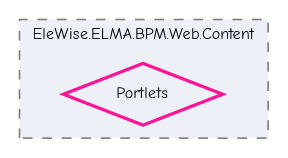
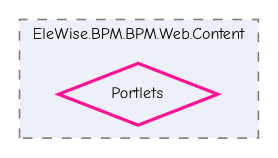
cluster "EleWise.ELMA.BPM.Web.Content": label "EleWise.ELMA.BPM.Web.Content" -> "EleWise.BPM.BPM.Web.Content"
